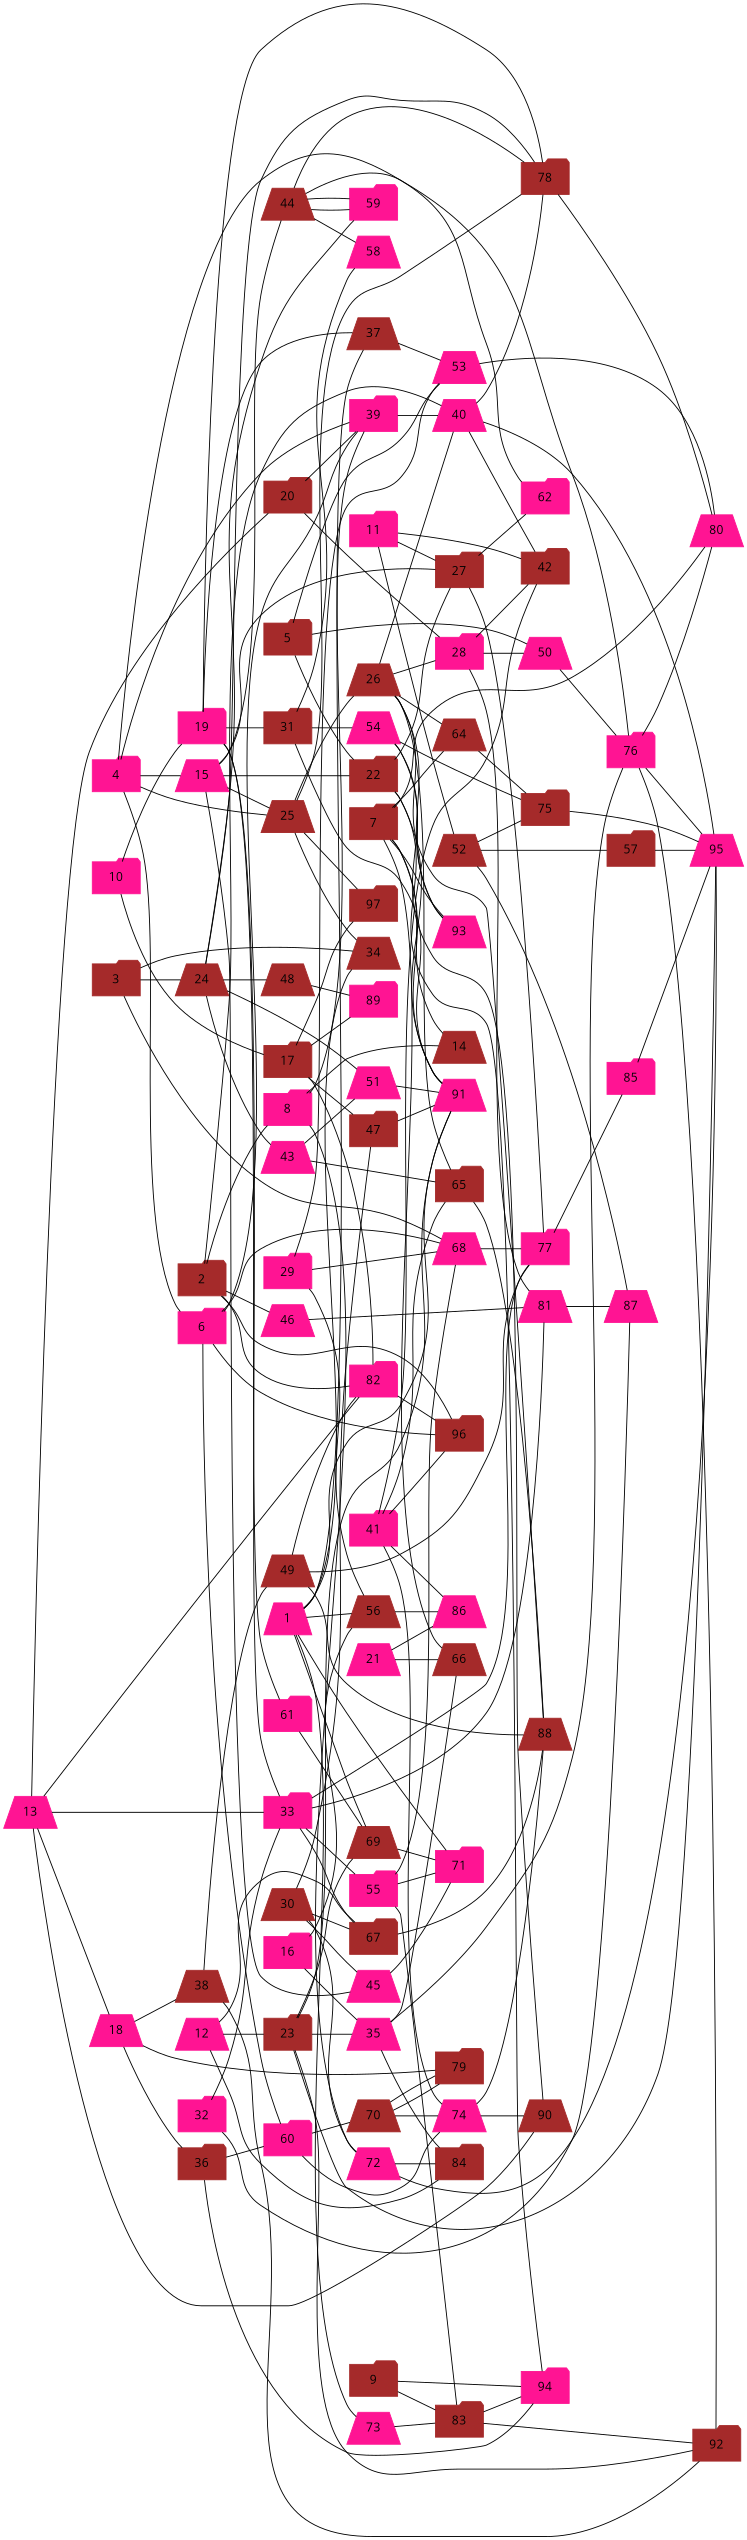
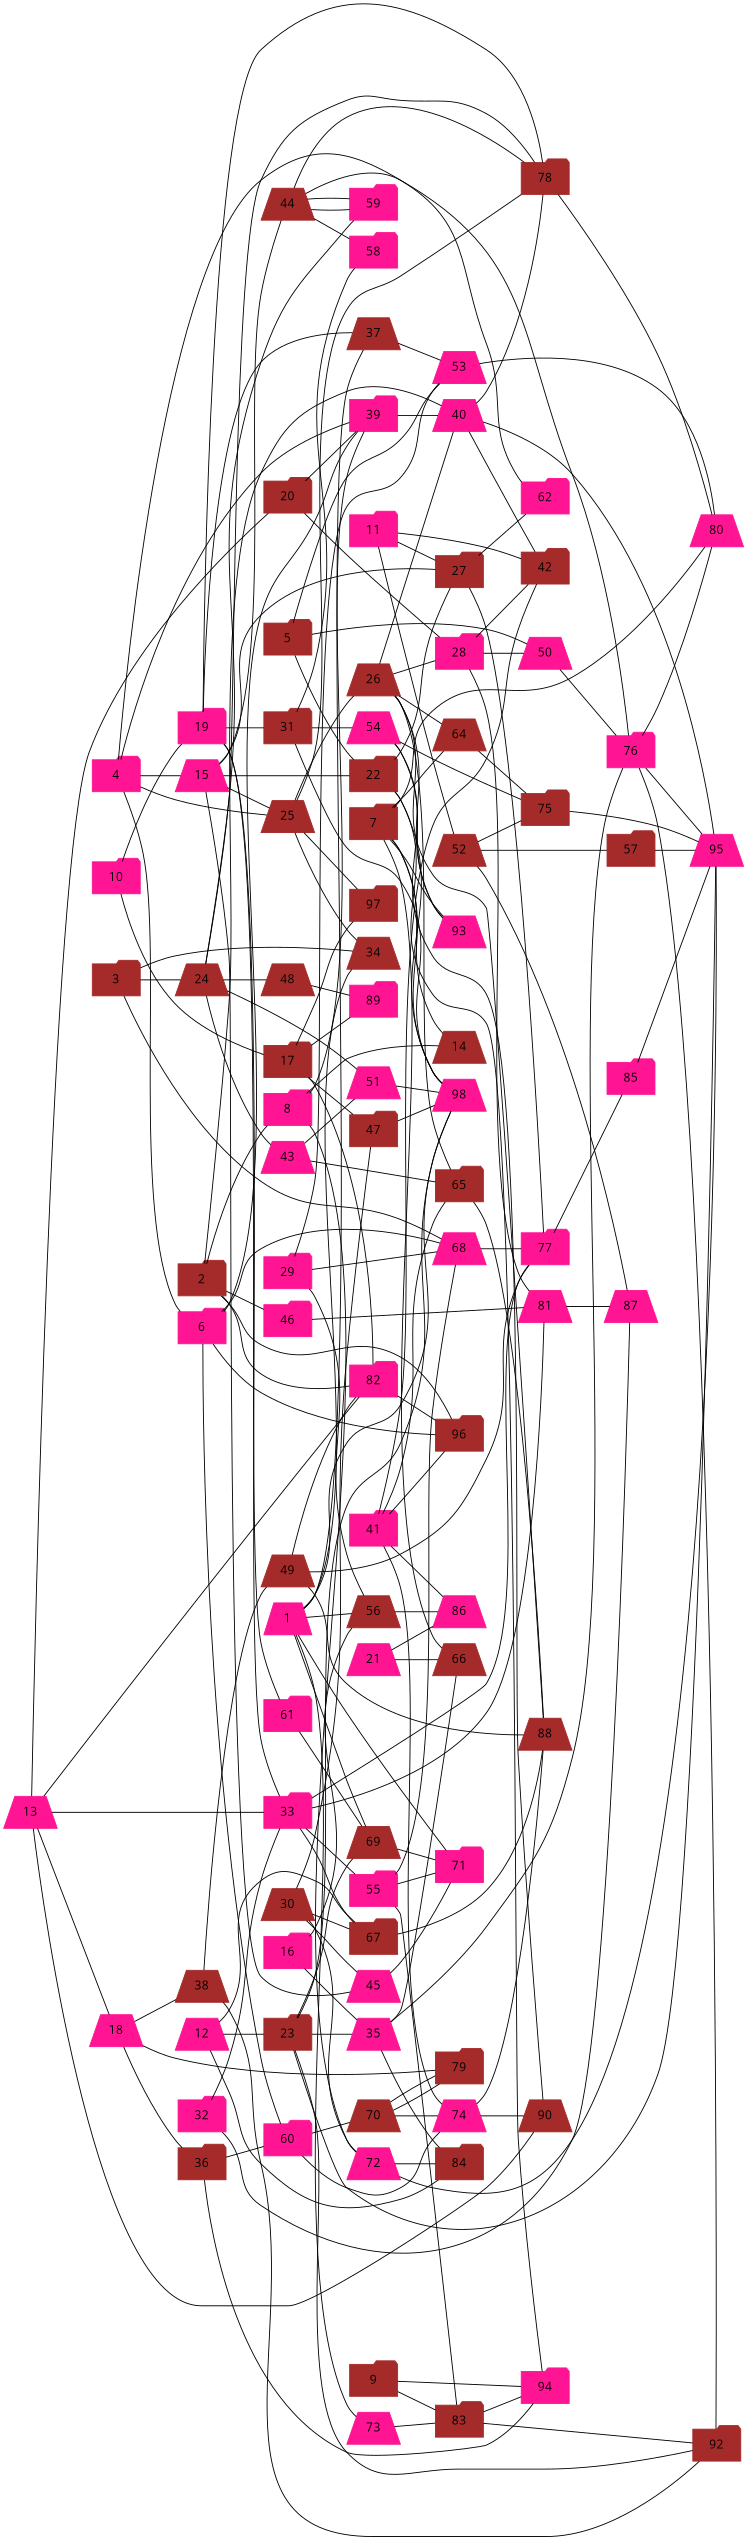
node "58": shape trapezium -> folder
node "91": label "91" -> "98"
node "46": shape trapezium -> folder
